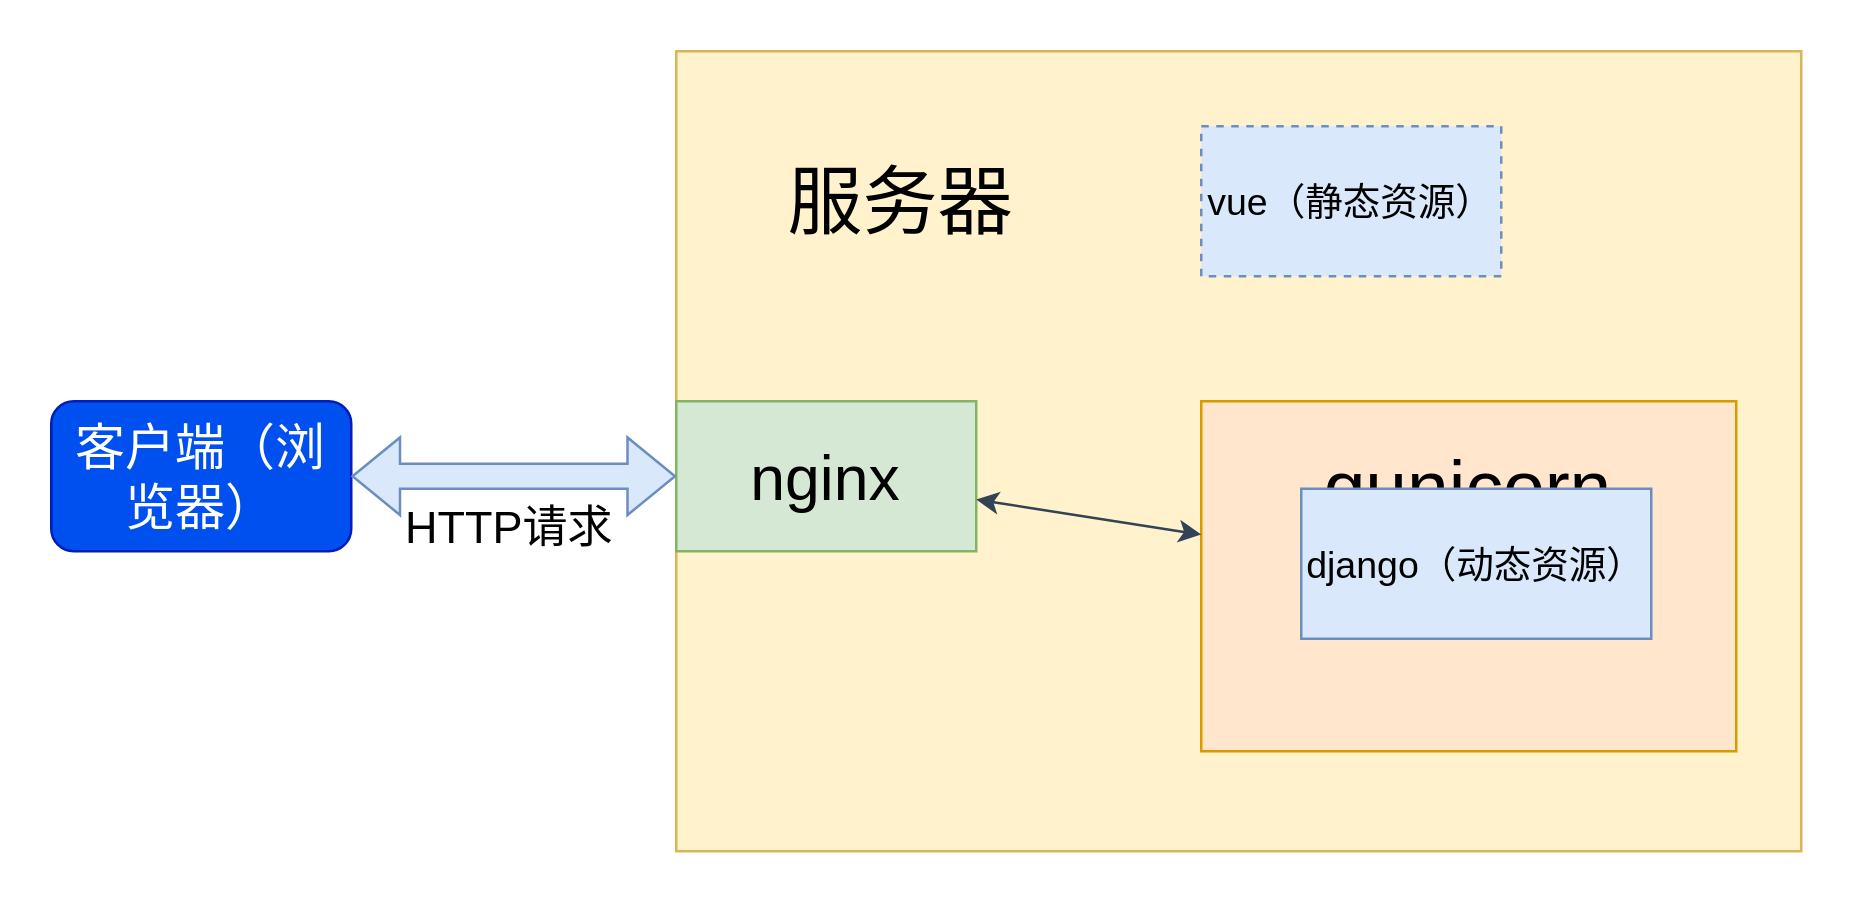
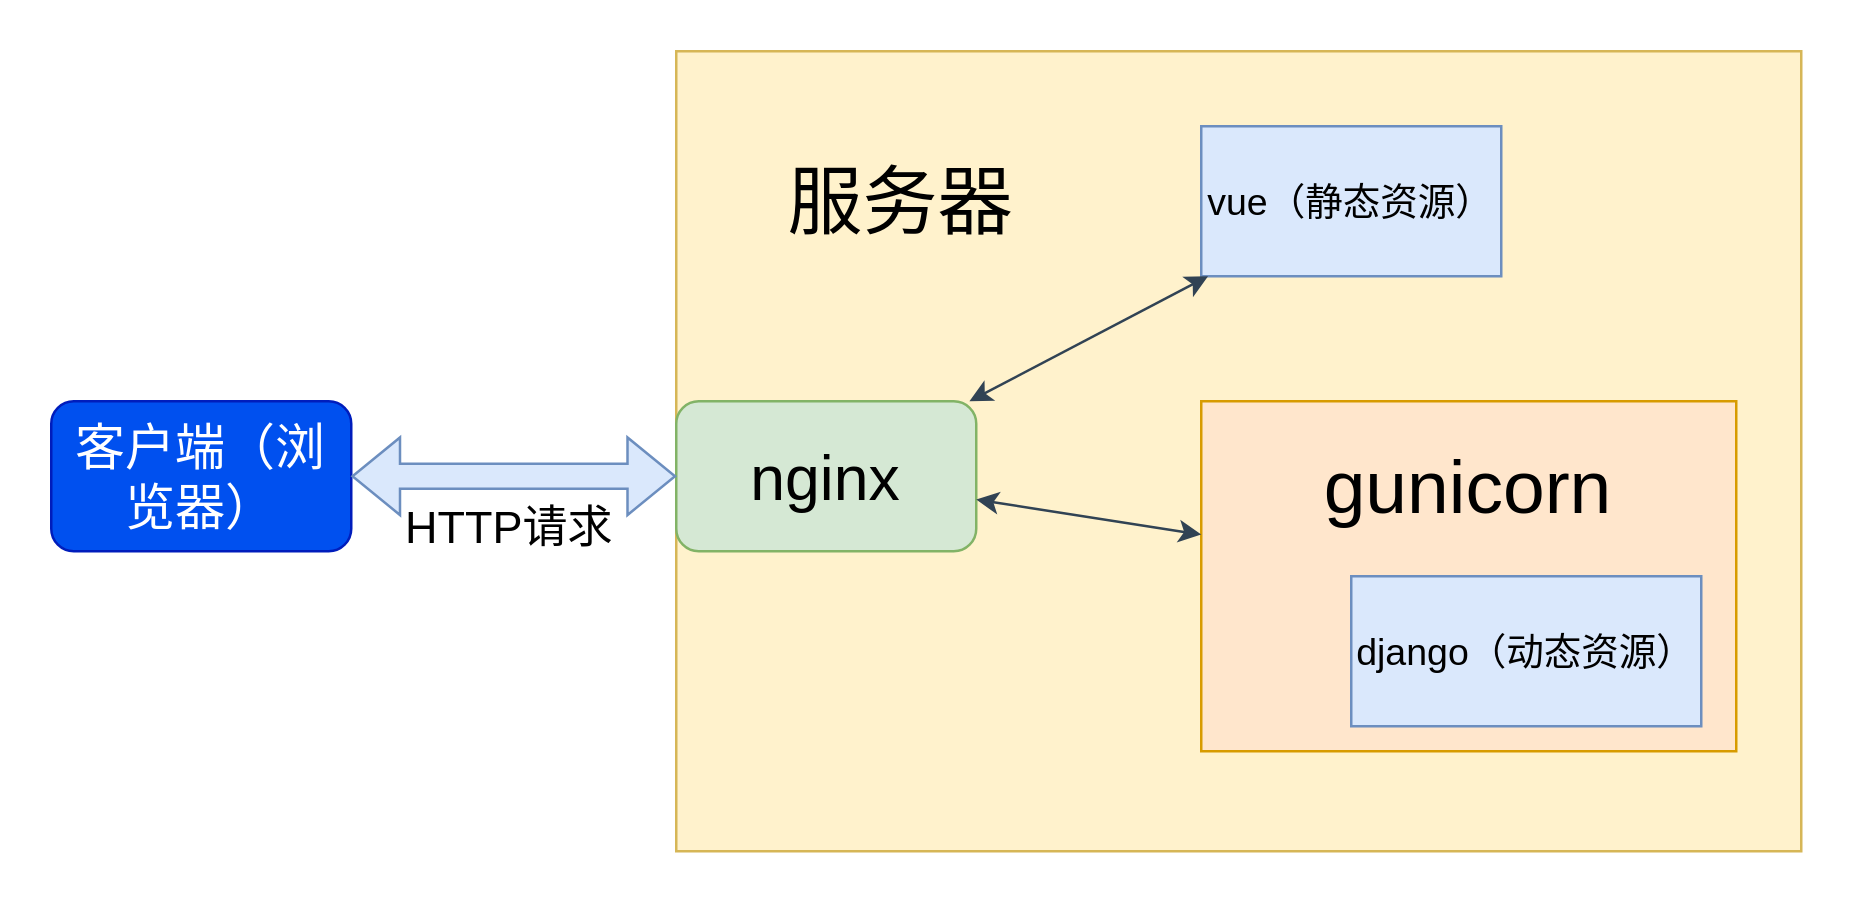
node "vue（静态资源）": style dashed -> solid
edge "vue（静态资源）" -- "nginx": added
node "nginx": shape rectangle -> rounded rectangle
node "django（动态资源）": moved (1476, 564) -> (1526, 651)
